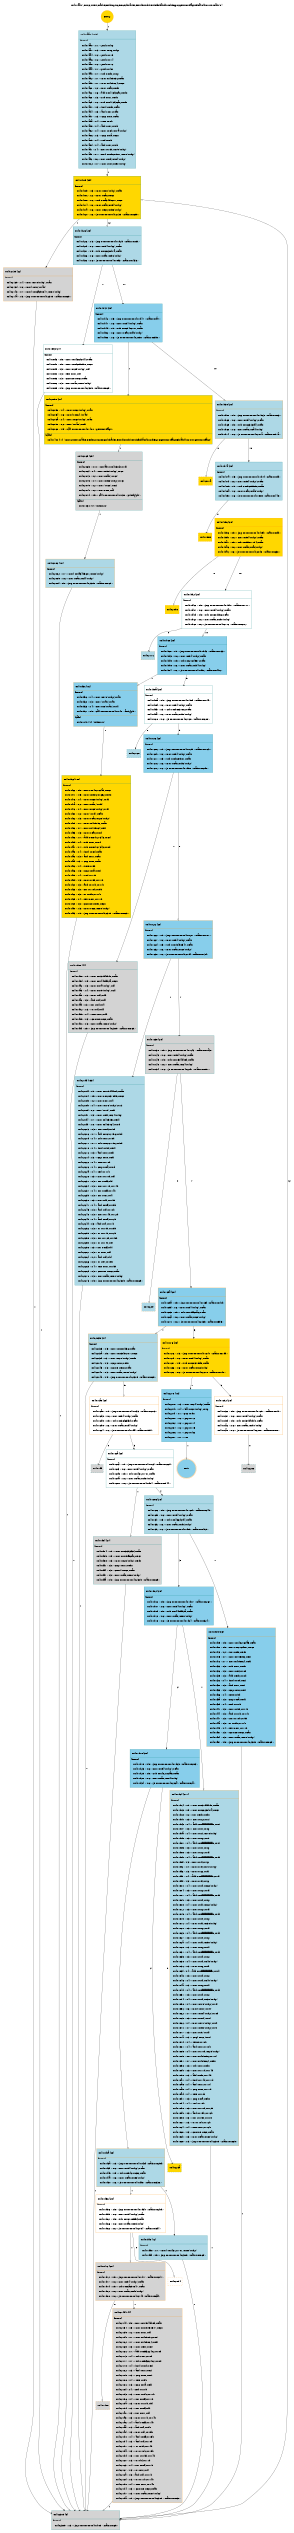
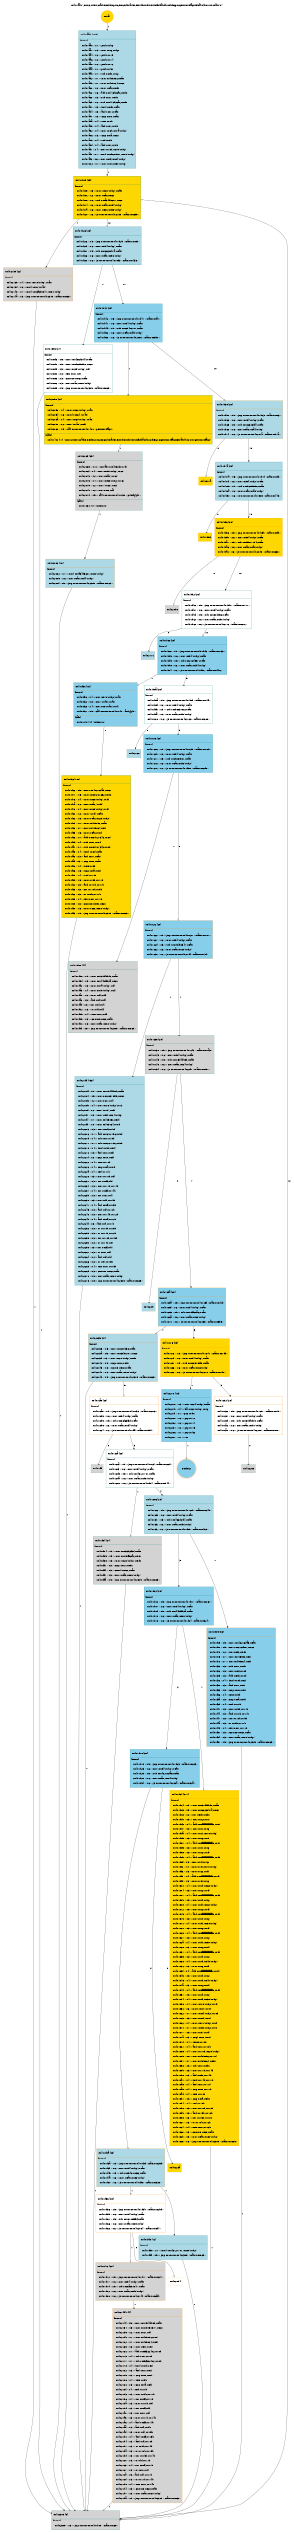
node "Entry": label "Entry" -> "Final"
edge "0x401b7a [28]" -> "0x401b96 [28]": added, label "10"
node "0x4020d8": fillcolor gold -> lightgrey
edge "0x401c3e [28]" -> "0x4022f7": arrowhead onormal -> tee
node "Exit": label "Exit" -> "Desktop"
edge "0x401d98 [44]" -> "0x402309 [5]": removed, label "1"
node "0x401dc4 [271]": fillcolor lightblue -> gold
node "0x401d8e": removed
